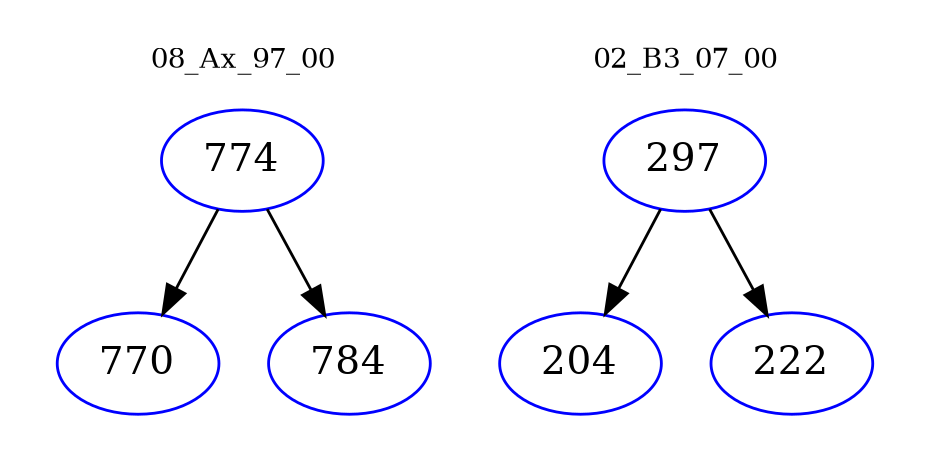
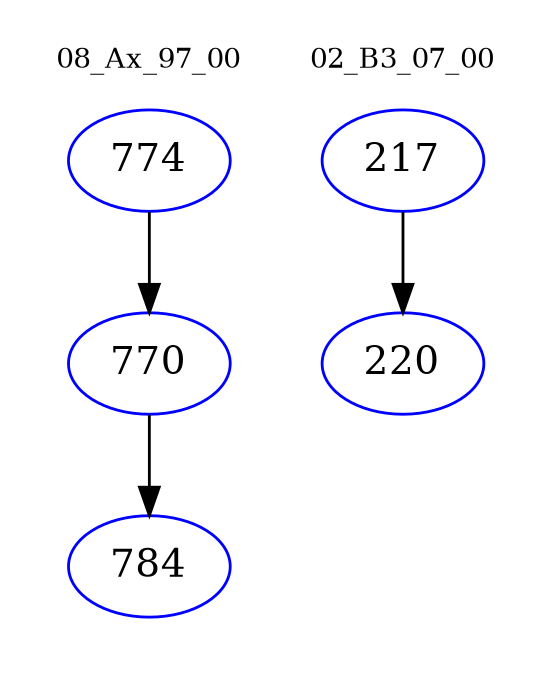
node "297": label "297" -> "217"
edge "774" -> "784": now "770" -> "784"
node "204": removed
node "222": label "222" -> "220"
